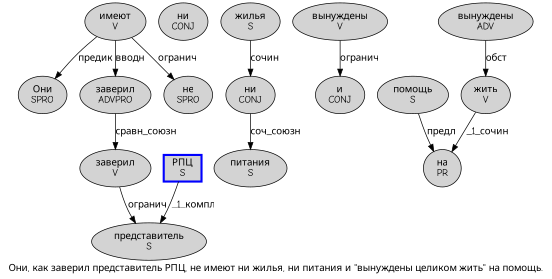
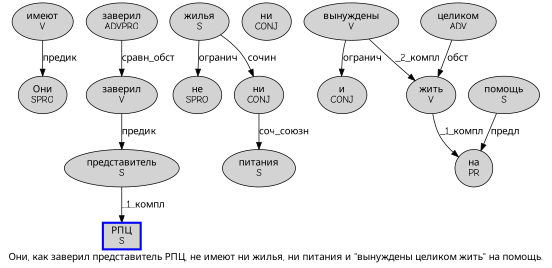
node "вынуждены ADV": label "вынуждены ADV" -> "целиком ADV"
edge "имеют V" -> "заверил ADVPRO": removed, label "вводн"
edge "имеют V" -> "не SPRO": now "жилья S" -> "не SPRO"
edge "вынуждены V" -> "жить V": added, label "_2_компл"
edge "заверил ADVPRO" -> "заверил V": label "сравн_союзн" -> "сравн_обст"
edge "жить V" -> "на PR": label "_1_сочин" -> "_1_компл"
edge "РПЦ S" -> "представитель S": reversed
edge "заверил V" -> "представитель S": label "огранич" -> "предик"
